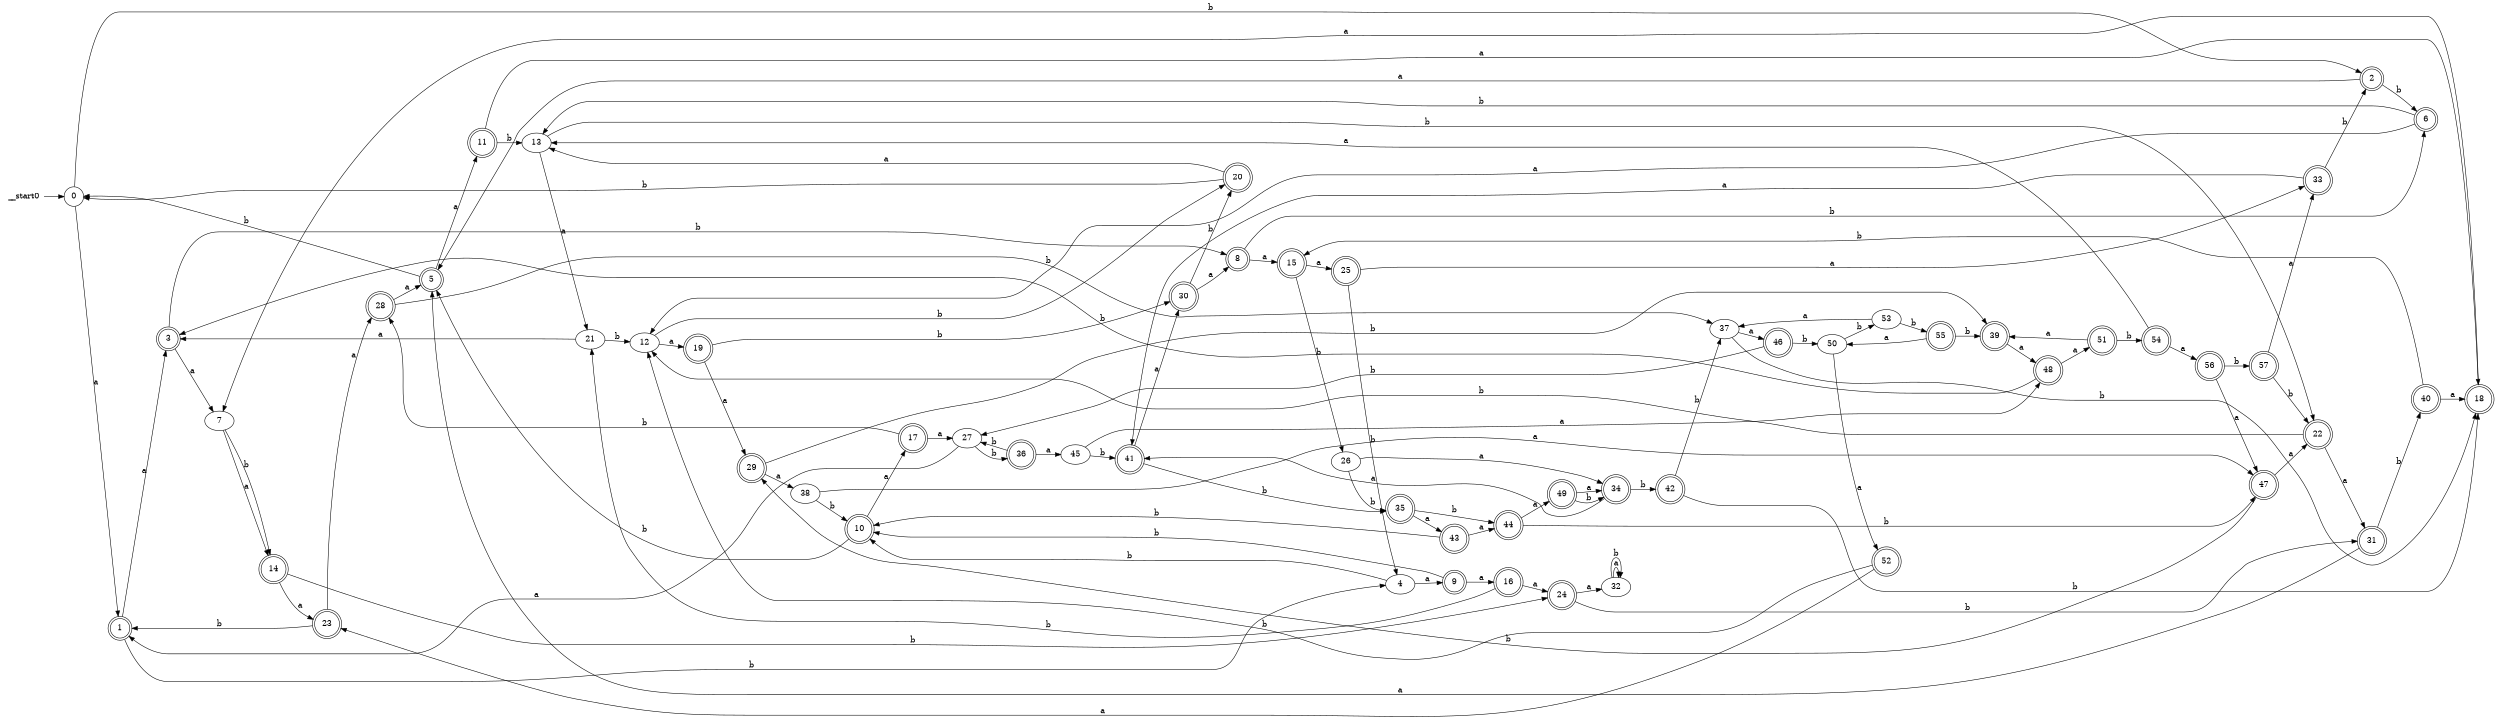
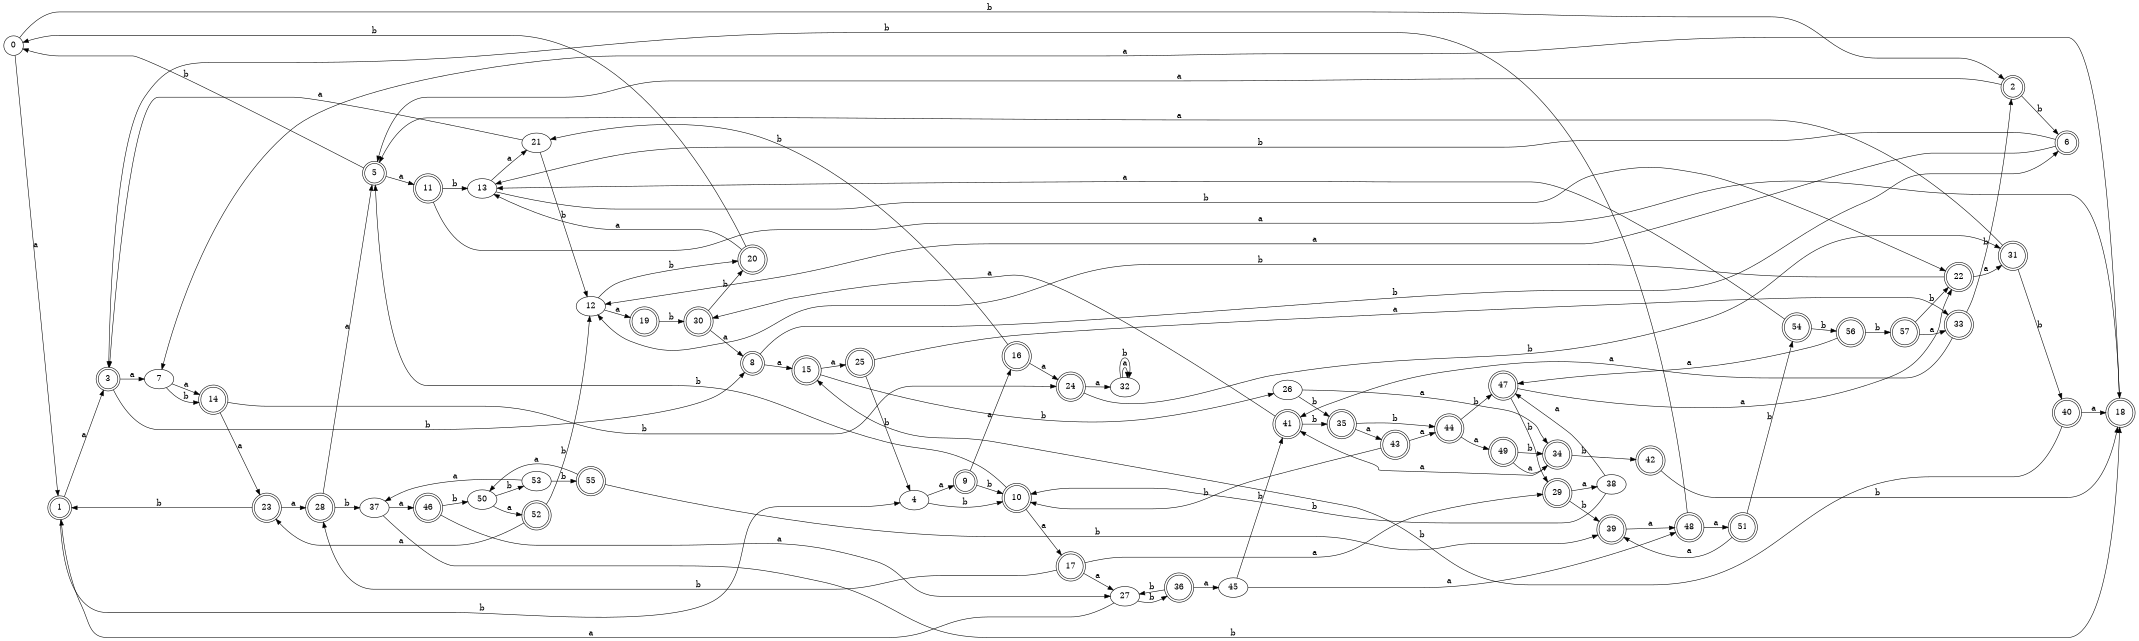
node "__start0": removed
edge "54" -> "56": label "a" -> "b"
edge "46" -> "27": label "b" -> "a"
edge "19" -> "29": now "17" -> "29"
edge "42" -> "37": removed, label "b"
